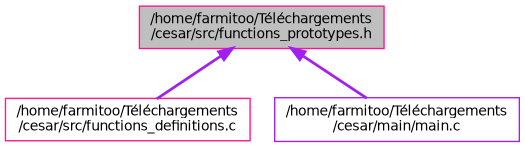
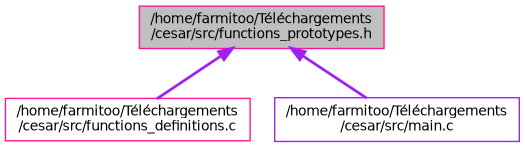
node "/home/farmitoo/Téléchargements /cesar/main/main.c": label "/home/farmitoo/Téléchargements /cesar/main/main.c" -> "/home/farmitoo/Téléchargements /cesar/src/main.c"
